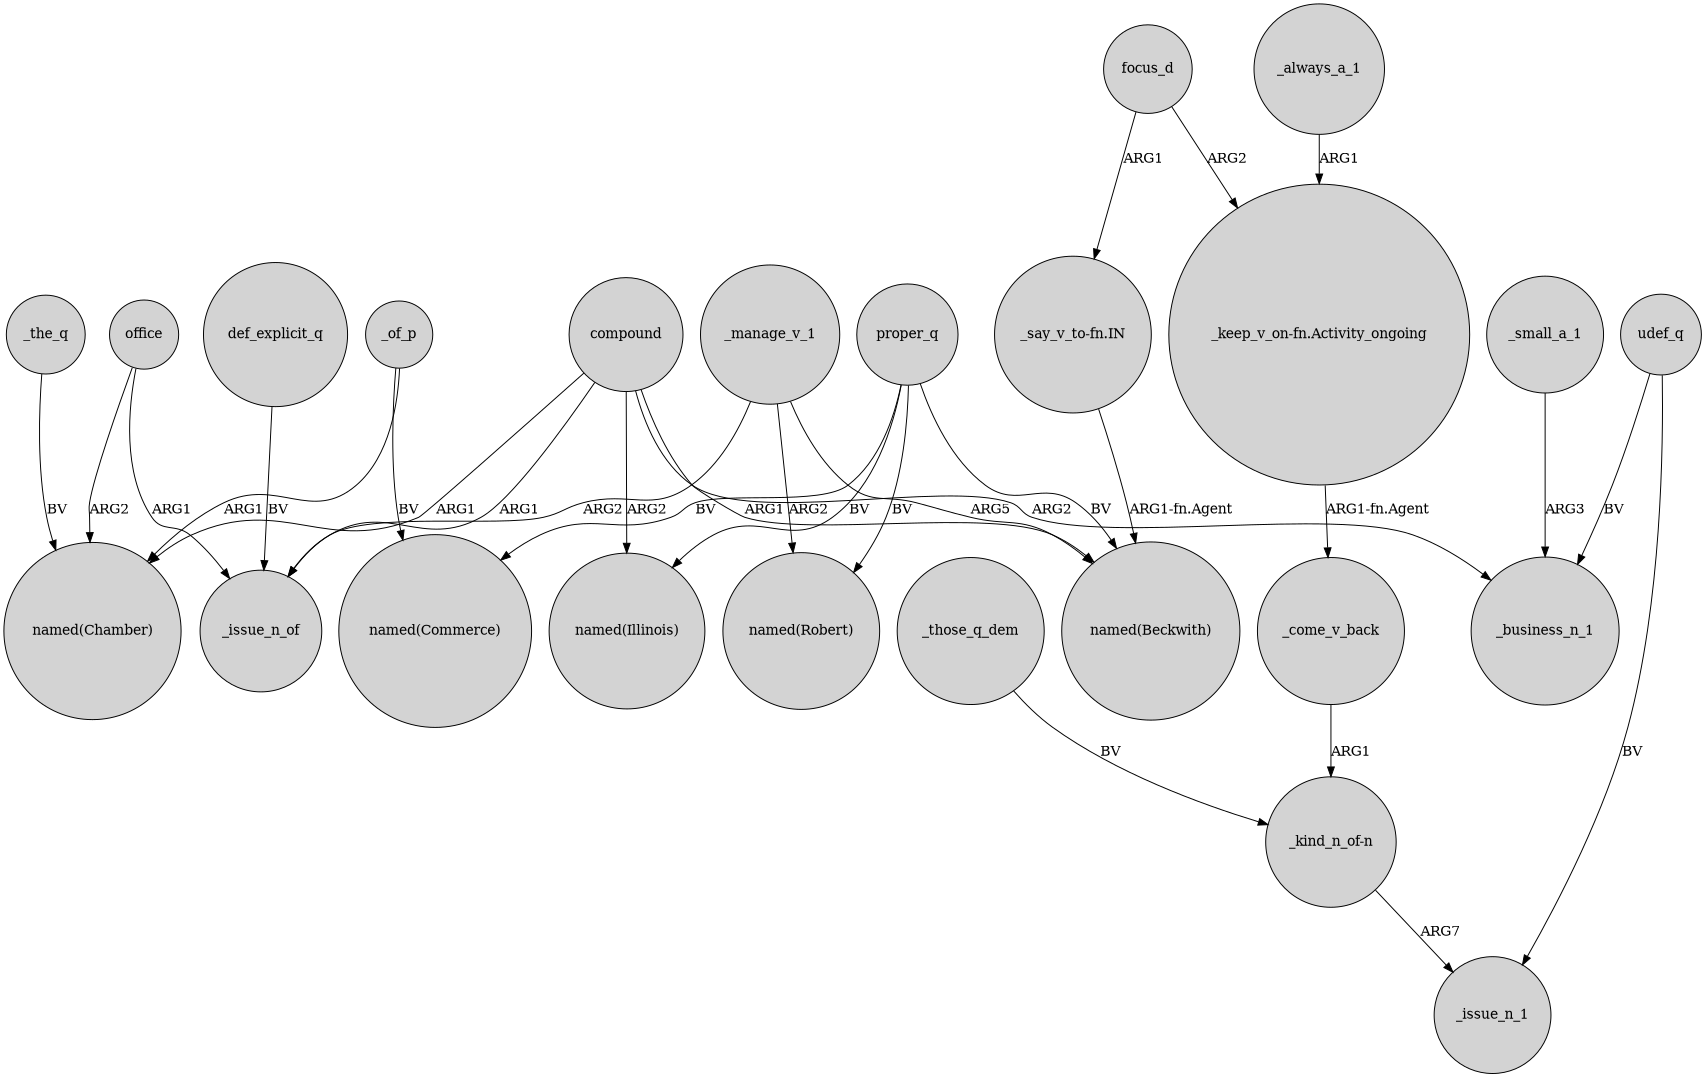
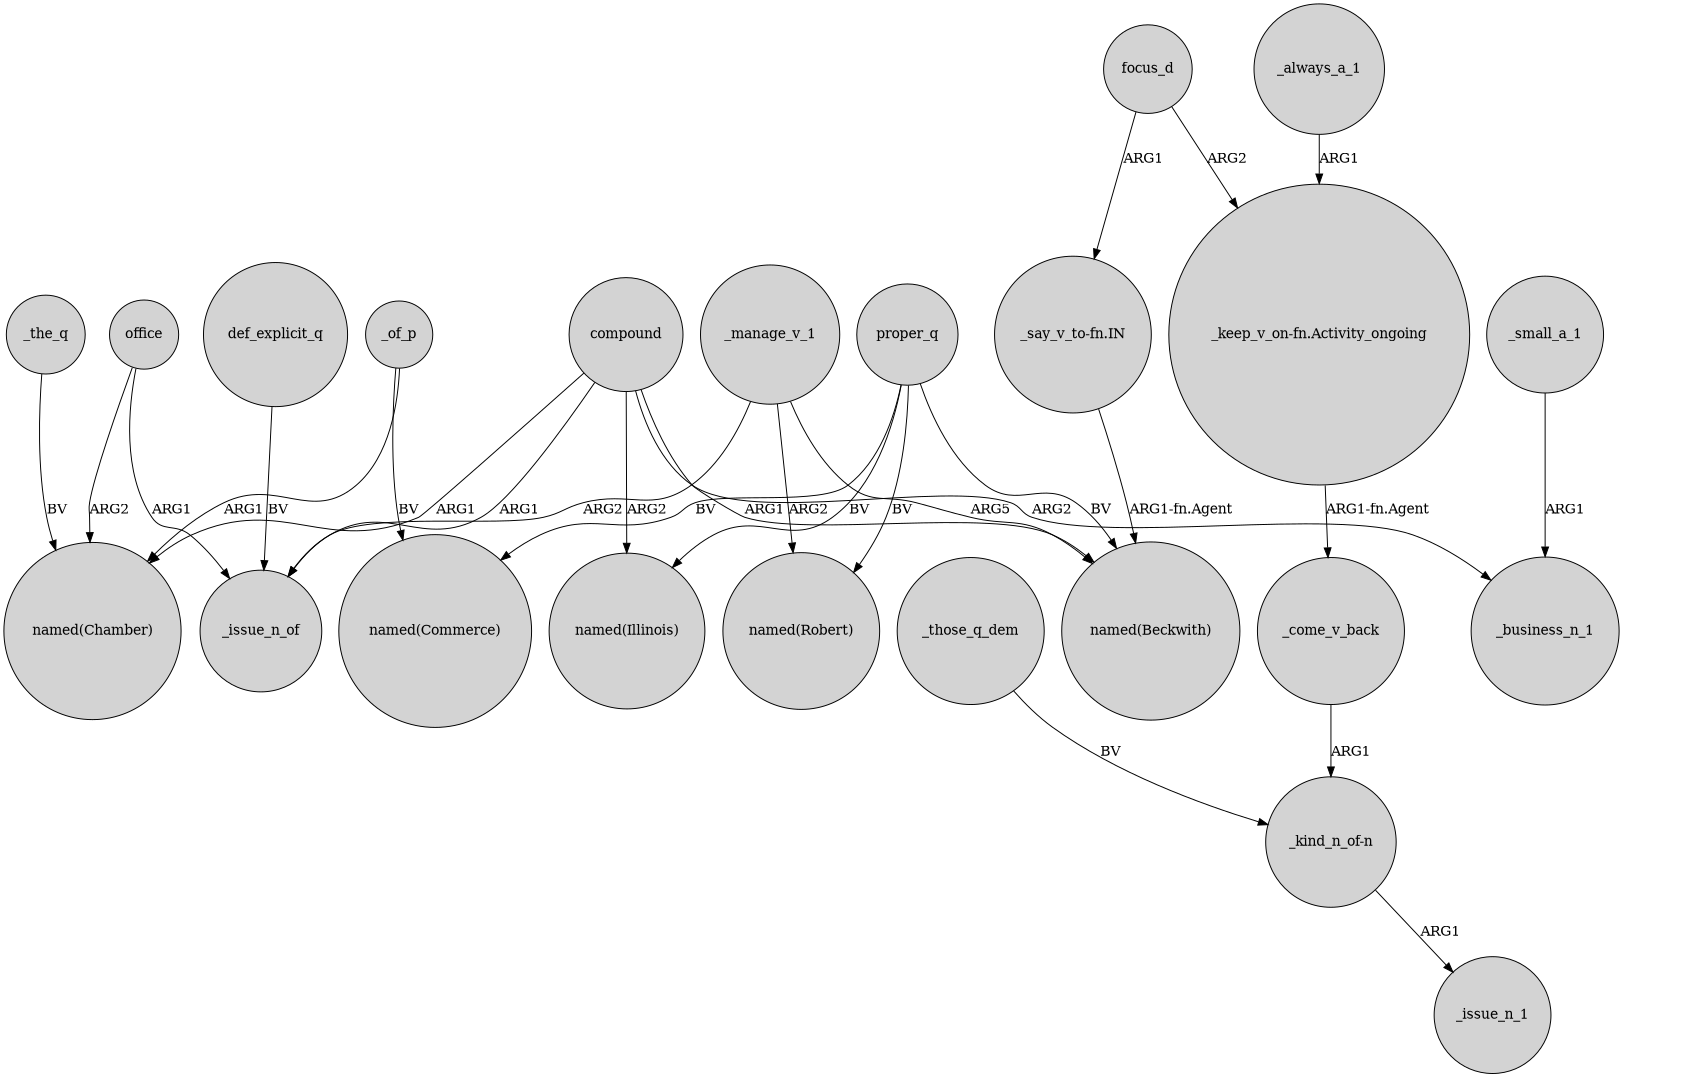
node "udef_q": removed
edge "_small_a_1" -> "_business_n_1": label "ARG3" -> "ARG1"
edge "_kind_n_of-n" -> "_issue_n_1": label "ARG7" -> "ARG1"
